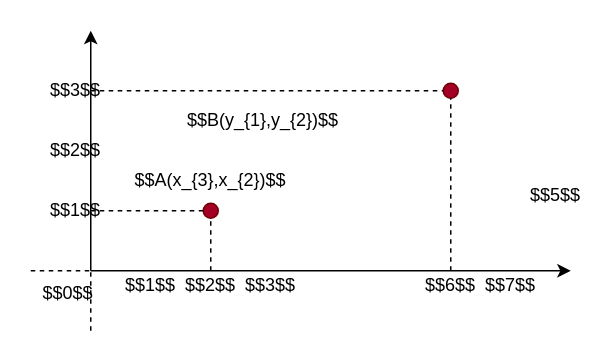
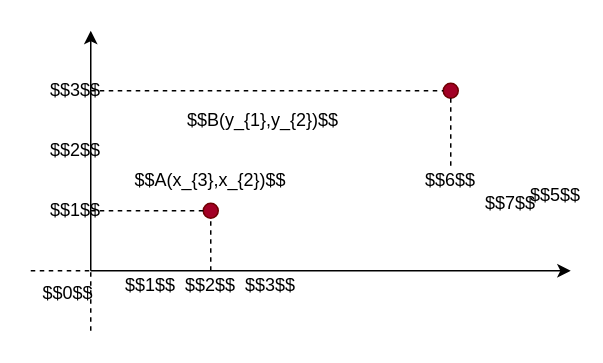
node "$$6$$": moved (451, 286) -> (451, 181)
node "$$7$$": moved (511, 286) -> (511, 203)
